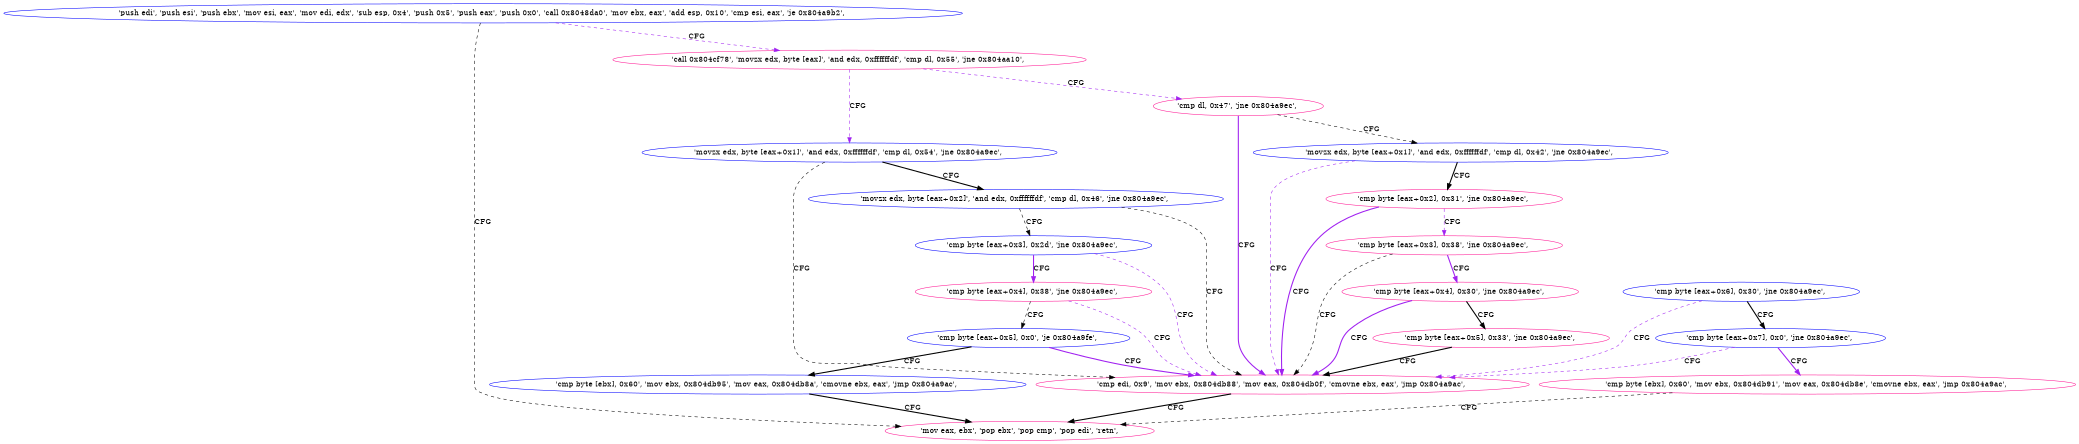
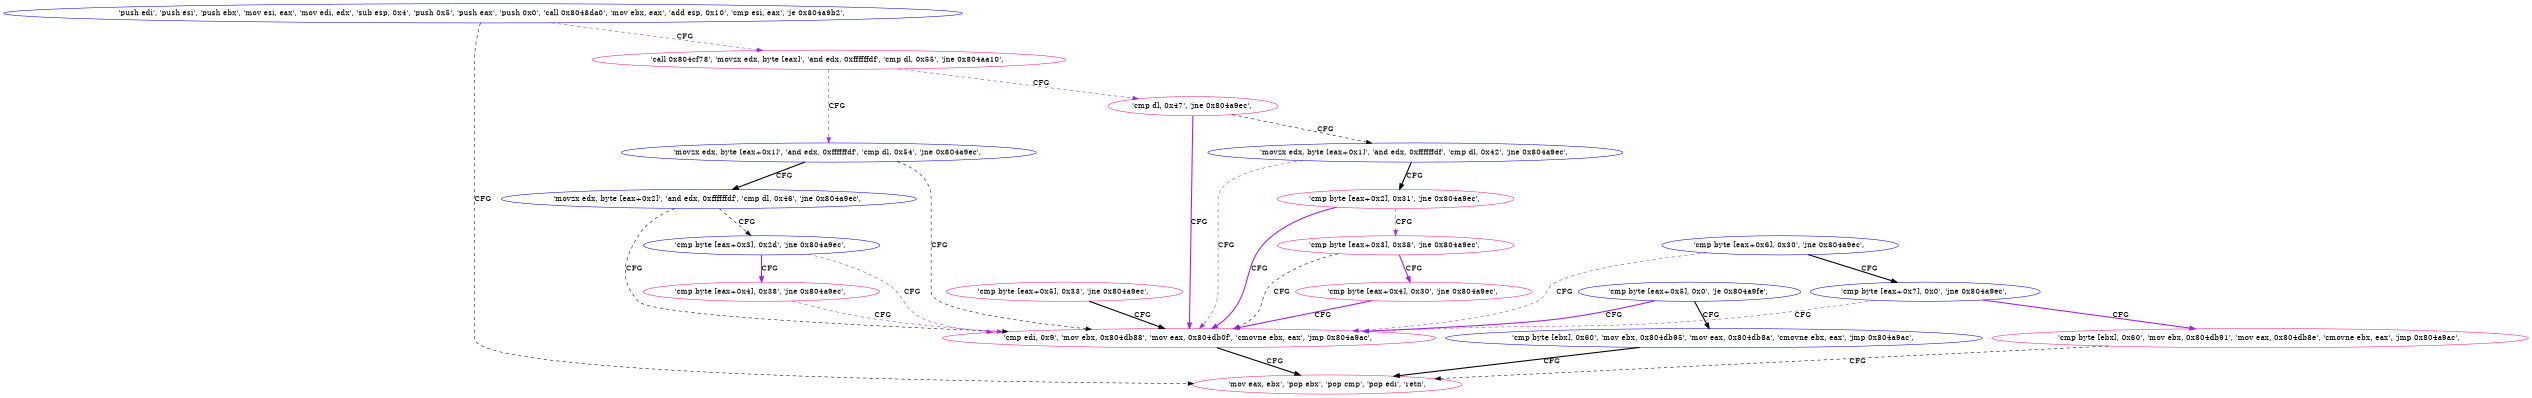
edge "'cmp byte [eax+0x4], 0x38', 'jne 0x804a9ec'," -> "'cmp byte [eax+0x5], 0x0', 'je 0x804a9fe',": removed, label "CFG"
edge "'cmp byte [eax+0x4], 0x30', 'jne 0x804a9ec'," -> "'cmp byte [eax+0x5], 0x33', 'jne 0x804a9ec',": removed, label "CFG"
